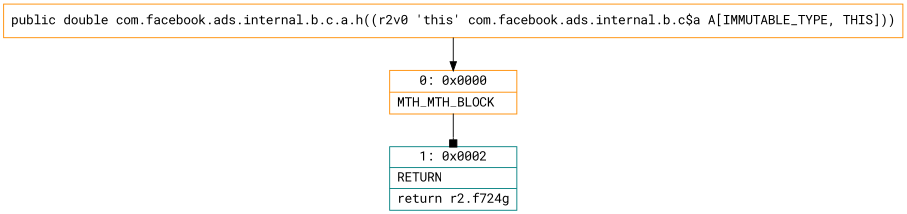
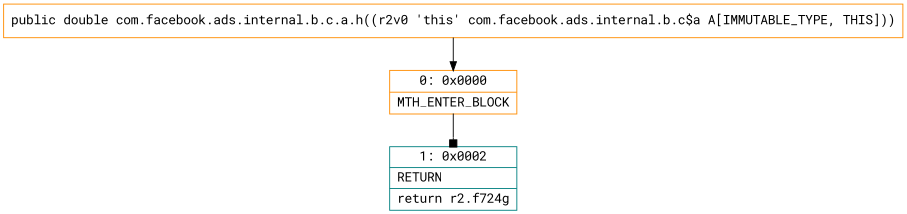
node "0: 0x0000": text "MTH_MTH_BLOCK" -> "MTH_ENTER_BLOCK"
